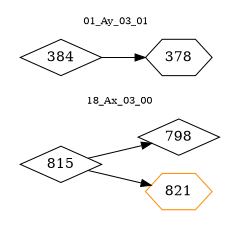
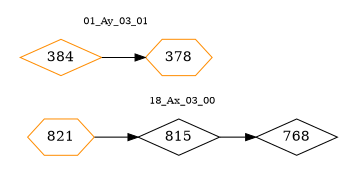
node "384": color black -> darkorange
node "378": color black -> darkorange
node "798": label "798" -> "768"
edge "815" -> "821": reversed
